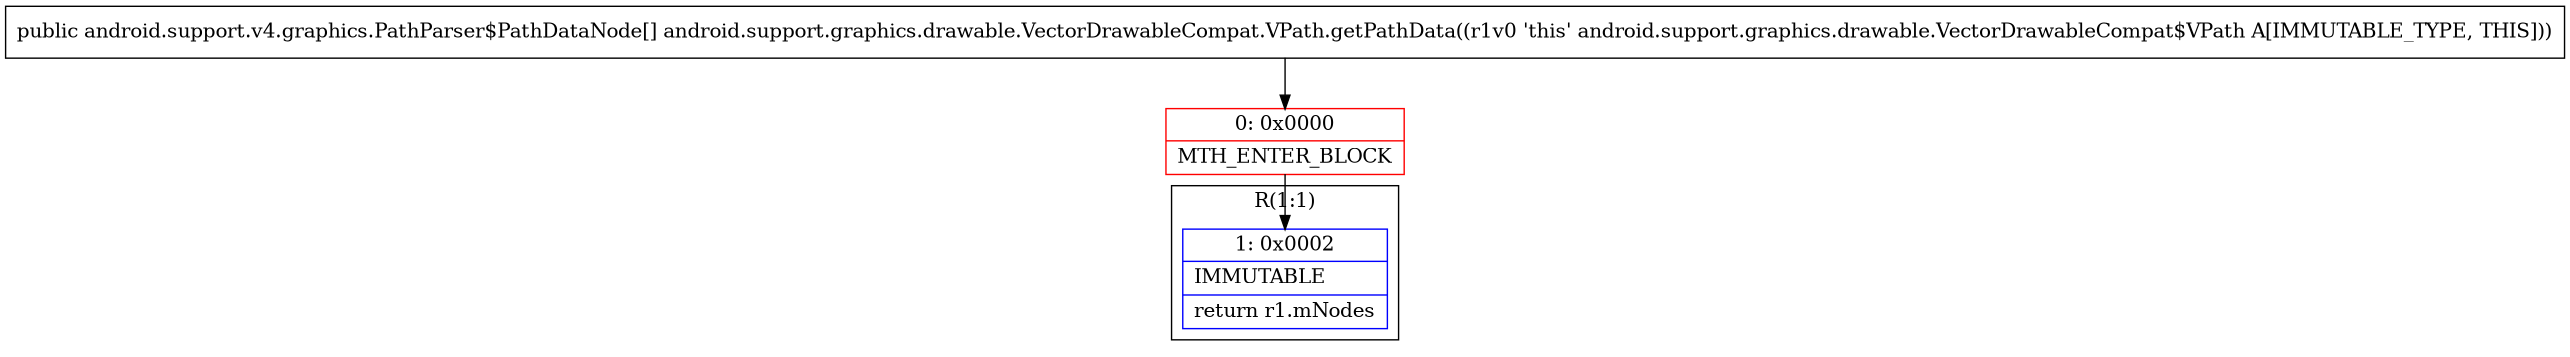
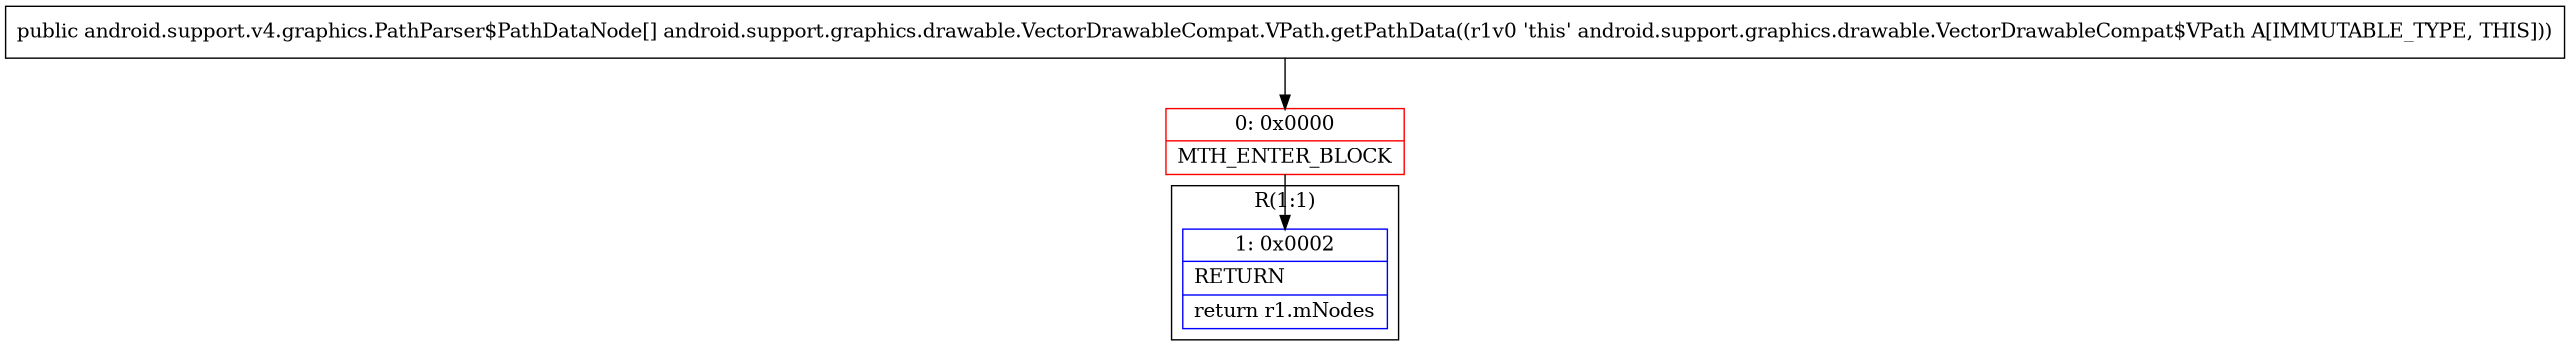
node "1: 0x0002": text "IMMUTABLE" -> "RETURN"
